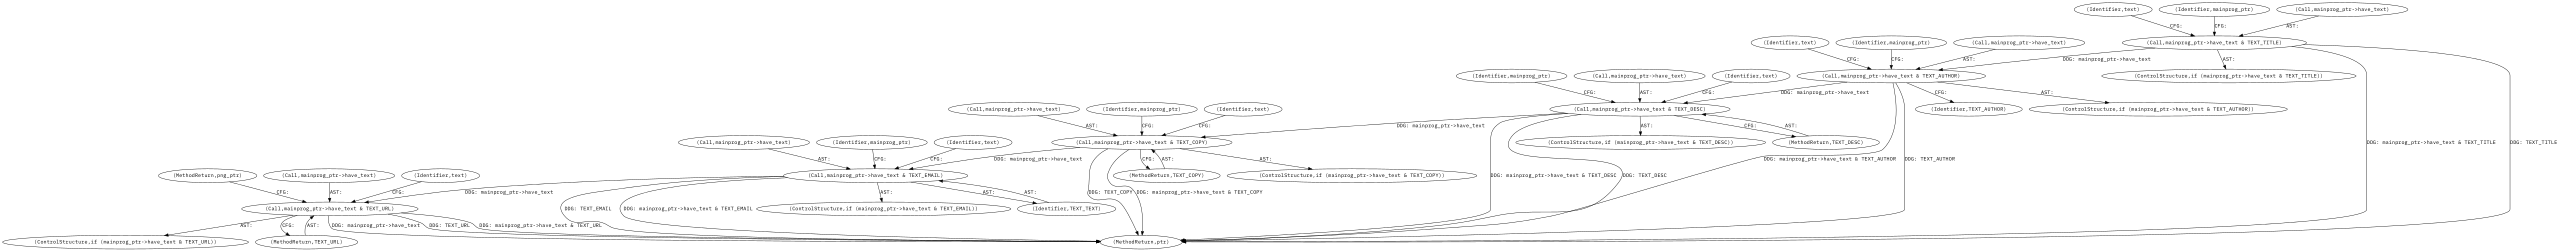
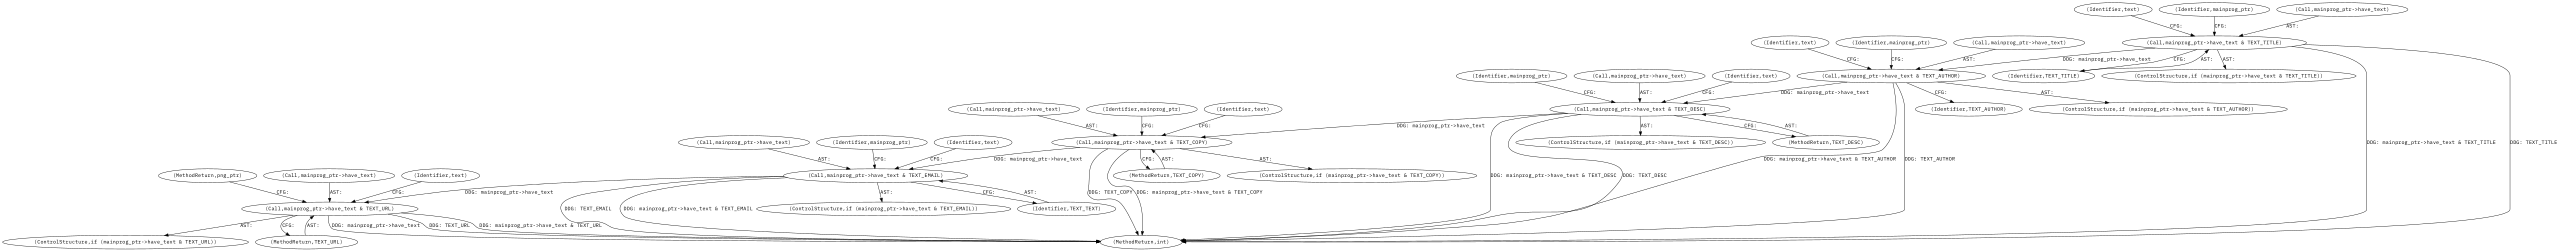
node "(Identifier,TEXT_TITLE)": added
edge "(Call,mainprog_ptr->have_text & TEXT_EMAIL)" -> "(Identifier,TEXT_TEXT)": label "AST: " -> "CFG: "
node "(MethodReturn,ptr)": label "(MethodReturn,ptr)" -> "(MethodReturn,int)"
